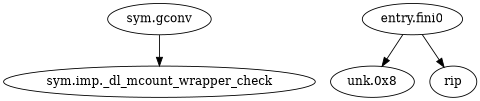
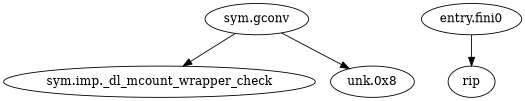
edge "entry.fini0" -> "unk.0x8": now "sym.gconv" -> "unk.0x8"
